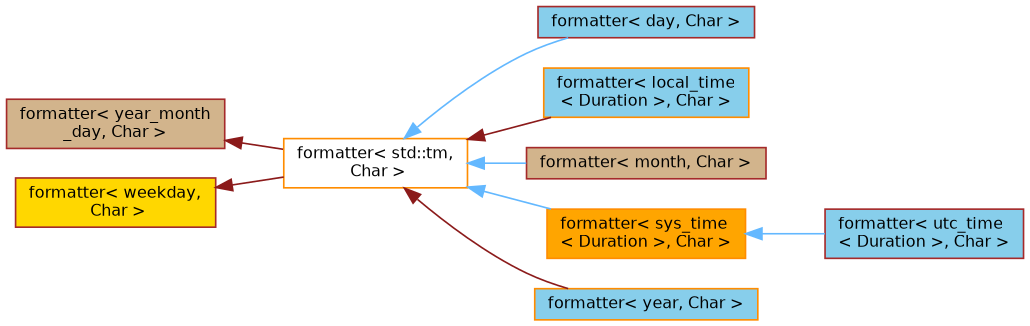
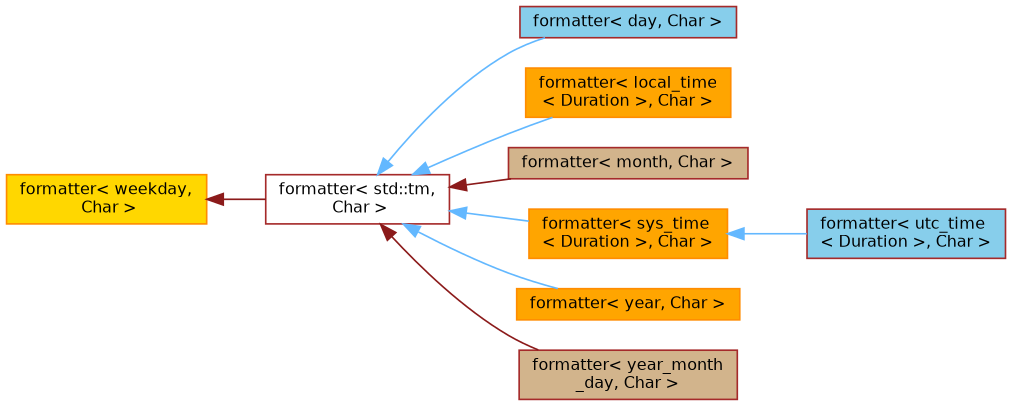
node "formatter< local_time < Duration >, Char >": fillcolor skyblue -> orange
edge "formatter< local_time < Duration >, Char >" -> "formatter< std::tm, Char >": color firebrick4 -> steelblue1
edge "formatter< std::tm, Char >" -> "formatter< year_month _day, Char >": reversed
node "formatter< std::tm, Char >": color darkorange -> brown
edge "formatter< month, Char >" -> "formatter< std::tm, Char >": color steelblue1 -> firebrick4
node "formatter< weekday, Char >": color brown -> darkorange
edge "formatter< year, Char >" -> "formatter< std::tm, Char >": color firebrick4 -> steelblue1
node "formatter< year, Char >": fillcolor skyblue -> orange
